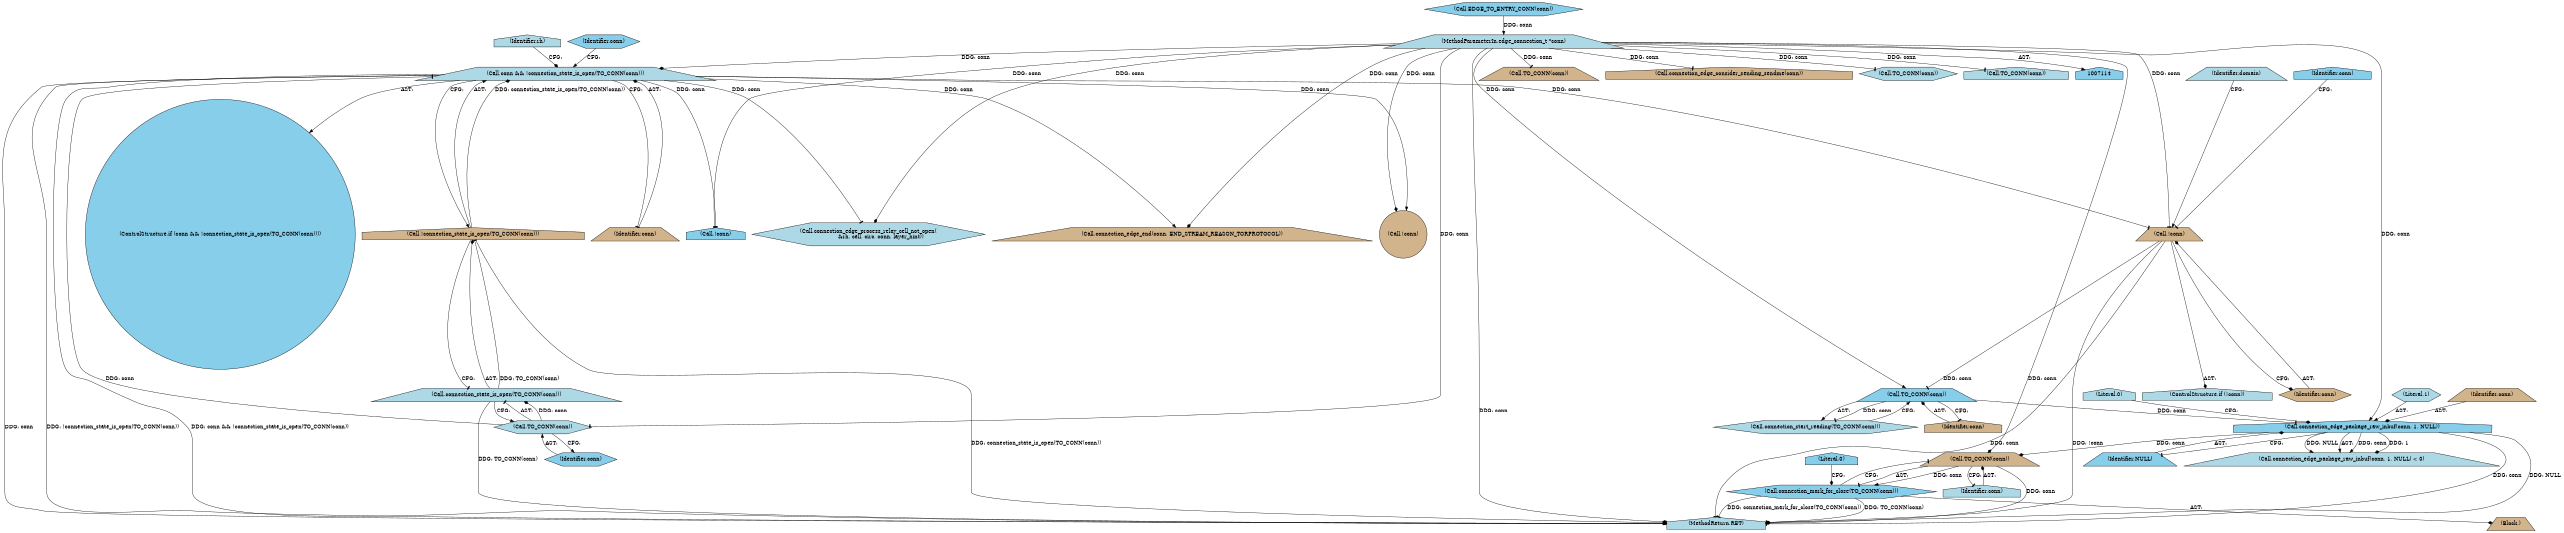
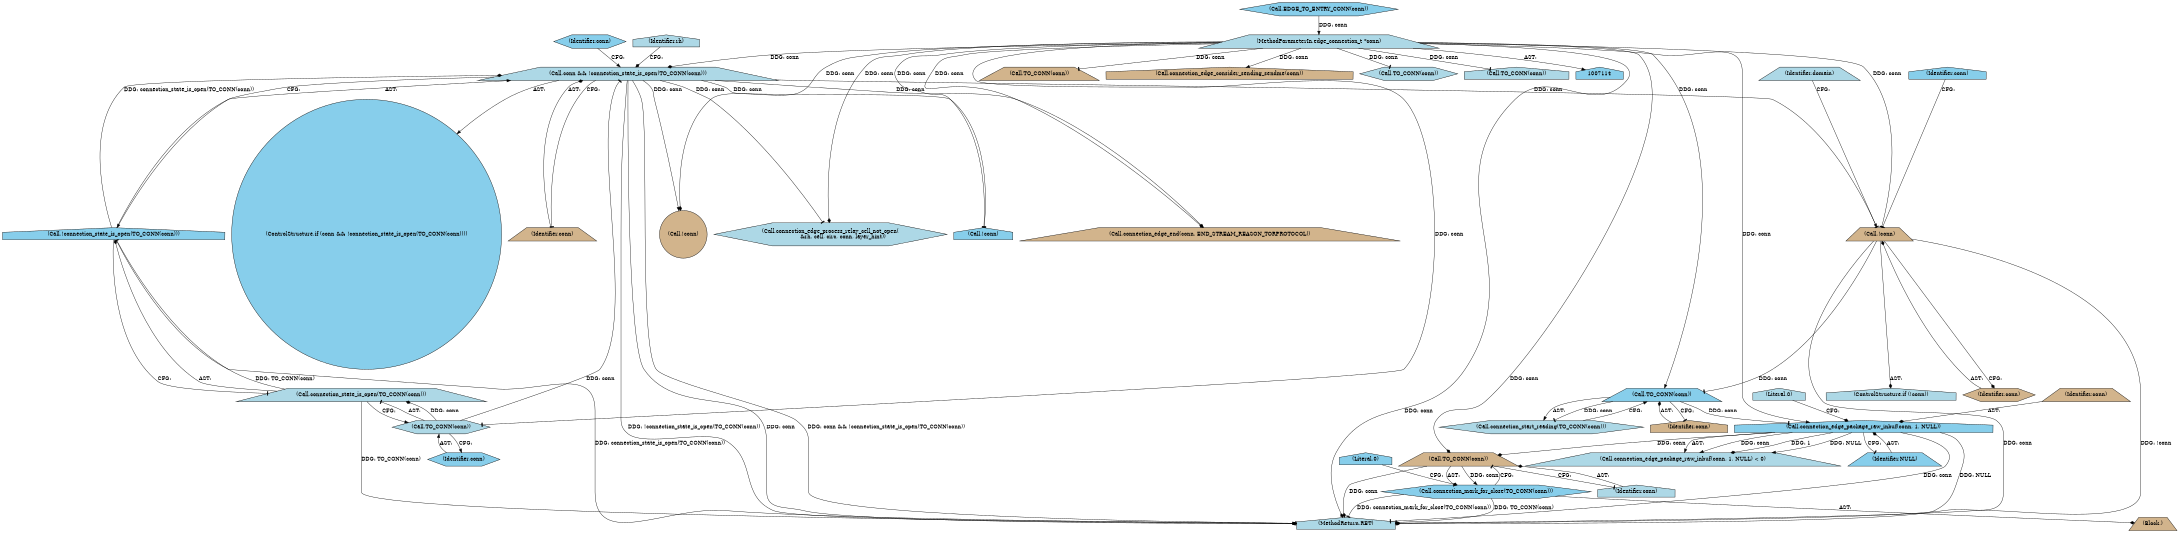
edge "(MethodParameterIn,edge_connection_t *conn)" -> "(Call,connection_edge_consider_sending_sendme(conn))": arrowhead tee -> normal
node "(Call,!connection_state_is_open(TO_CONN(conn)))": fillcolor tan -> skyblue
node "(Literal,1)": removed
